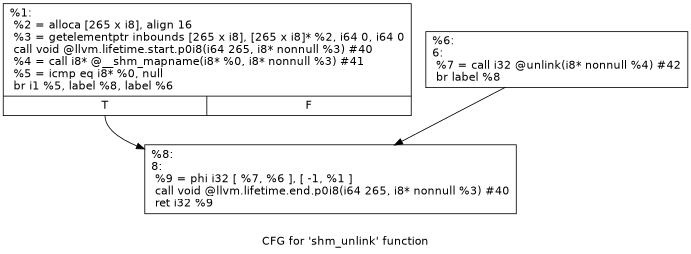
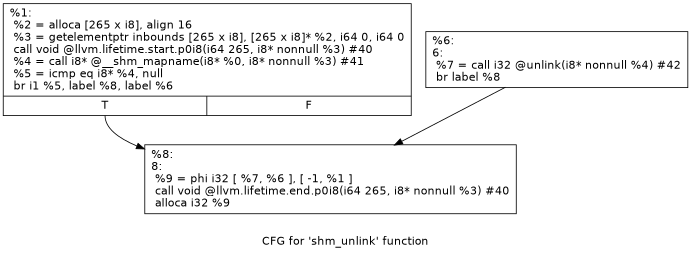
node "%1:": text "%5 = icmp eq i8* %0, null" -> "%5 = icmp eq i8* %4, null"
node "%8:": text "ret i32 %9" -> "alloca i32 %9"
